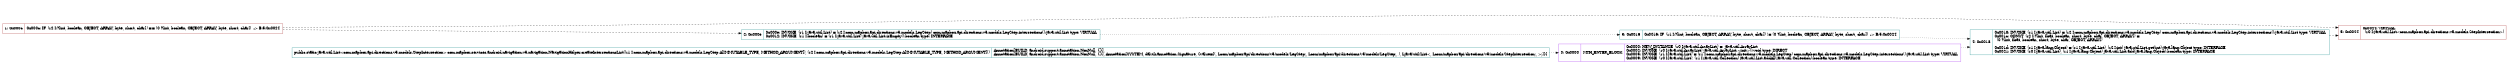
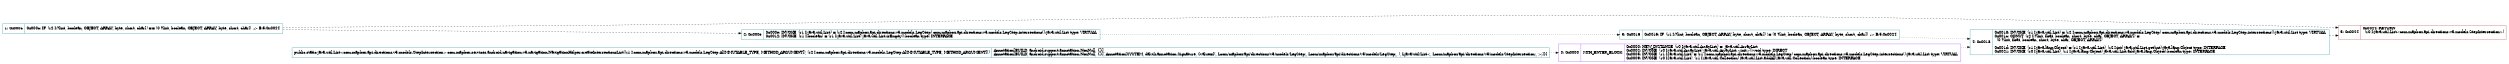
node "5: 0x0024": text "0x0024: VIRTUAL" -> "0x0024: RETURN"
node "1: 0x000c": color brown -> teal
